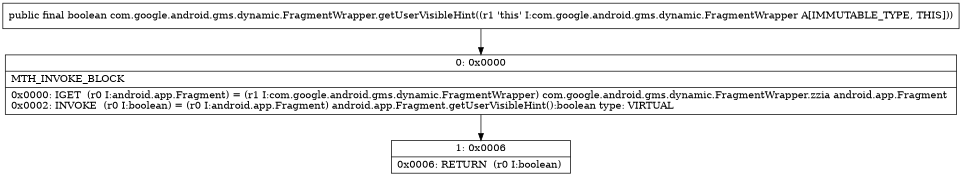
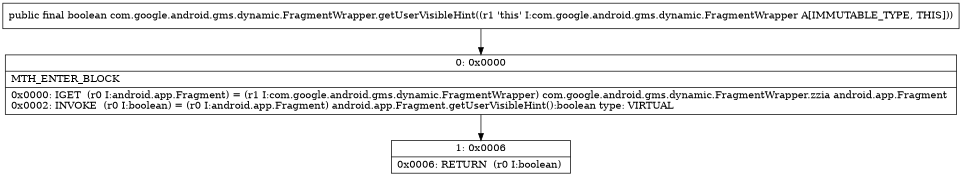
node "0: 0x0000": text "MTH_INVOKE_BLOCK" -> "MTH_ENTER_BLOCK"
